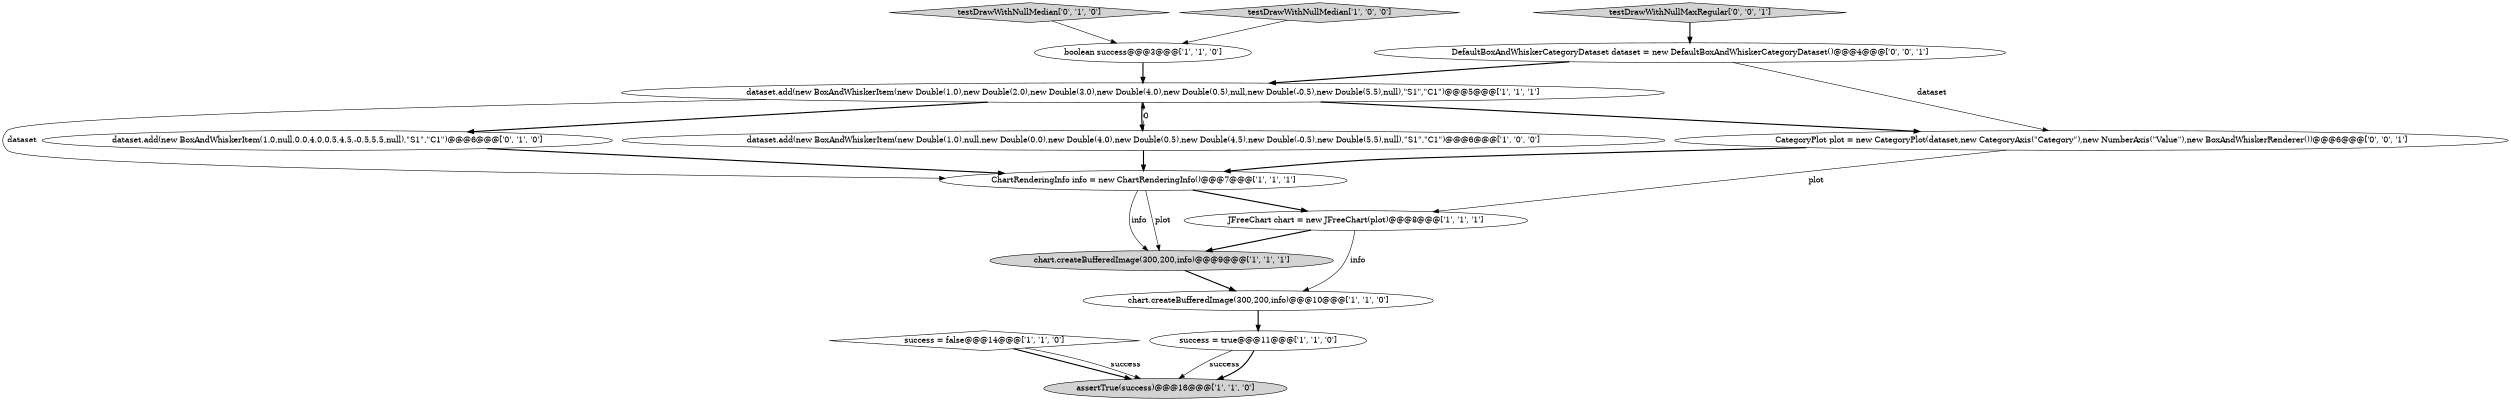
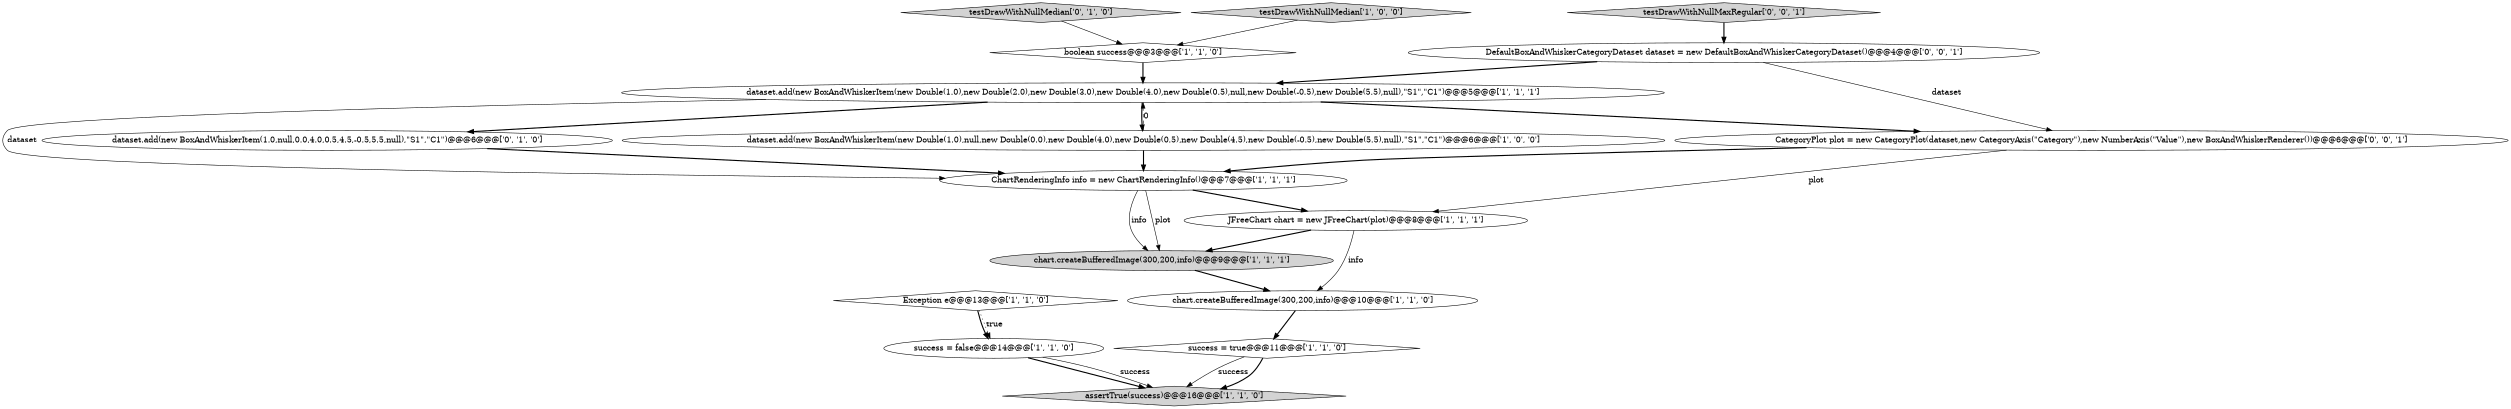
node "boolean success@@@3@@@['1', '1', '0']": shape ellipse -> diamond
node "Exception e@@@13@@@['1', '1', '0']": added
node "success = false@@@14@@@['1', '1', '0']": shape diamond -> ellipse
node "success = true@@@11@@@['1', '1', '0']": shape ellipse -> diamond
node "assertTrue(success)@@@16@@@['1', '1', '0']": shape ellipse -> diamond
